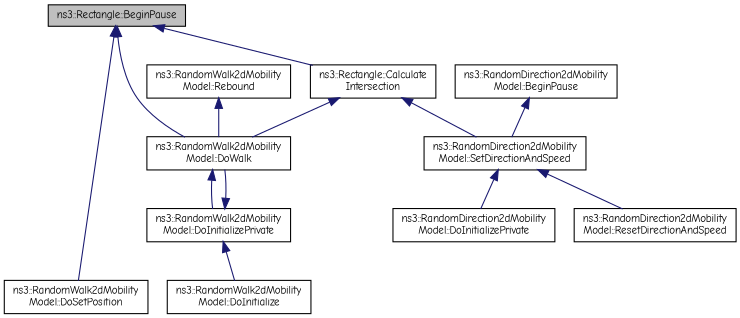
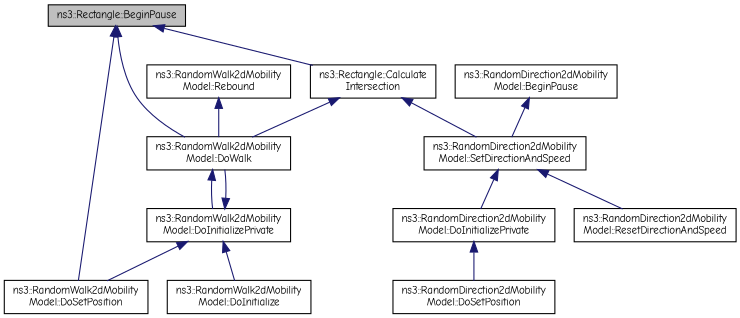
edge "ns3::RandomWalk2dMobility Model::DoSetPosition" -> "ns3::RandomWalk2dMobility Model::DoInitializePrivate": added
node "ns3::RandomDirection2dMobility Model::DoSetPosition": added
